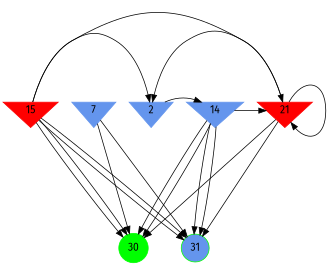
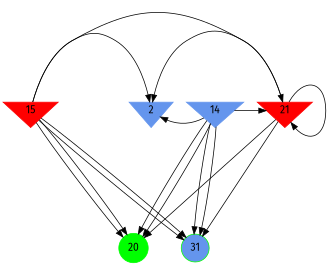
edge "2" -> "14": reversed
node "7": removed
node "30": label "30" -> "20"
